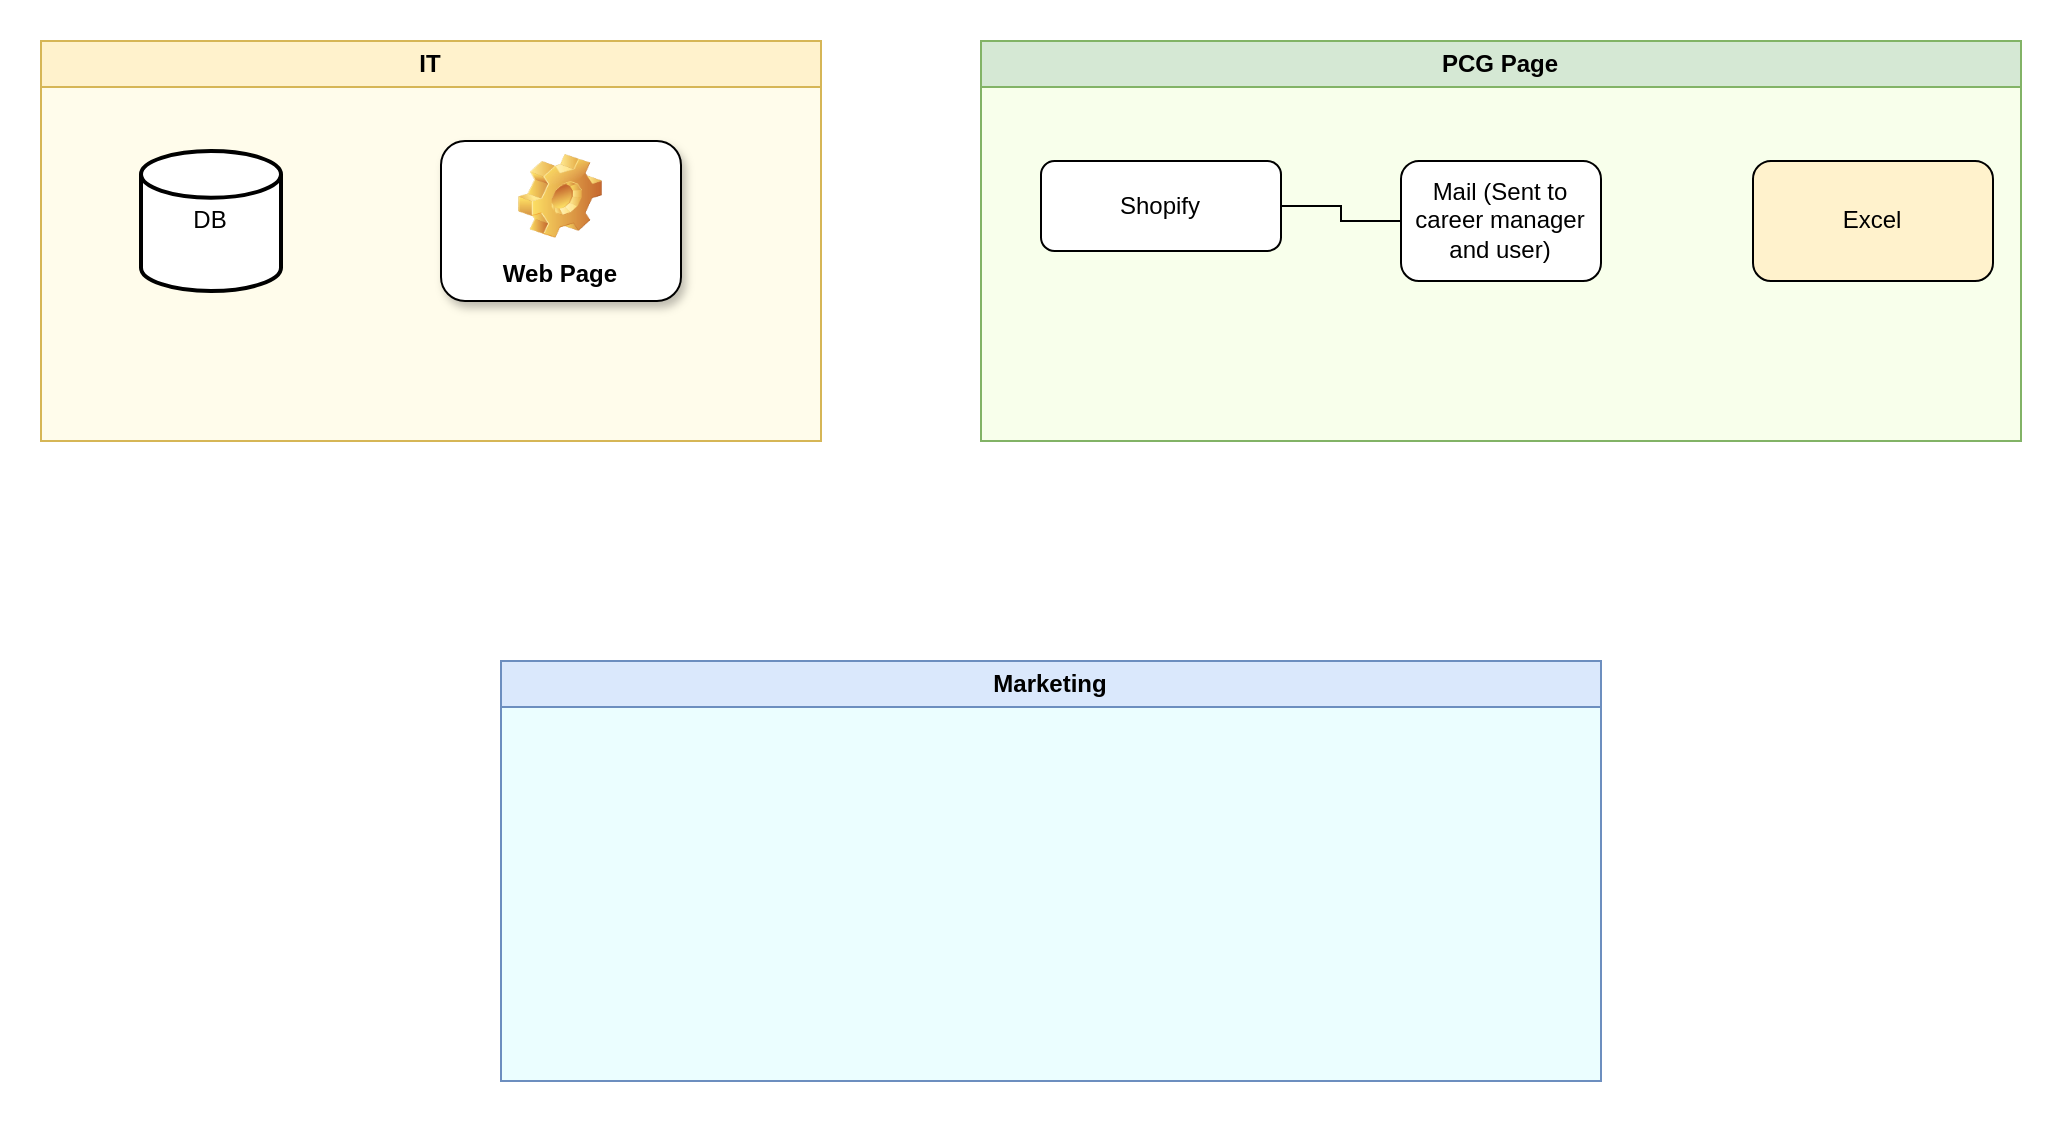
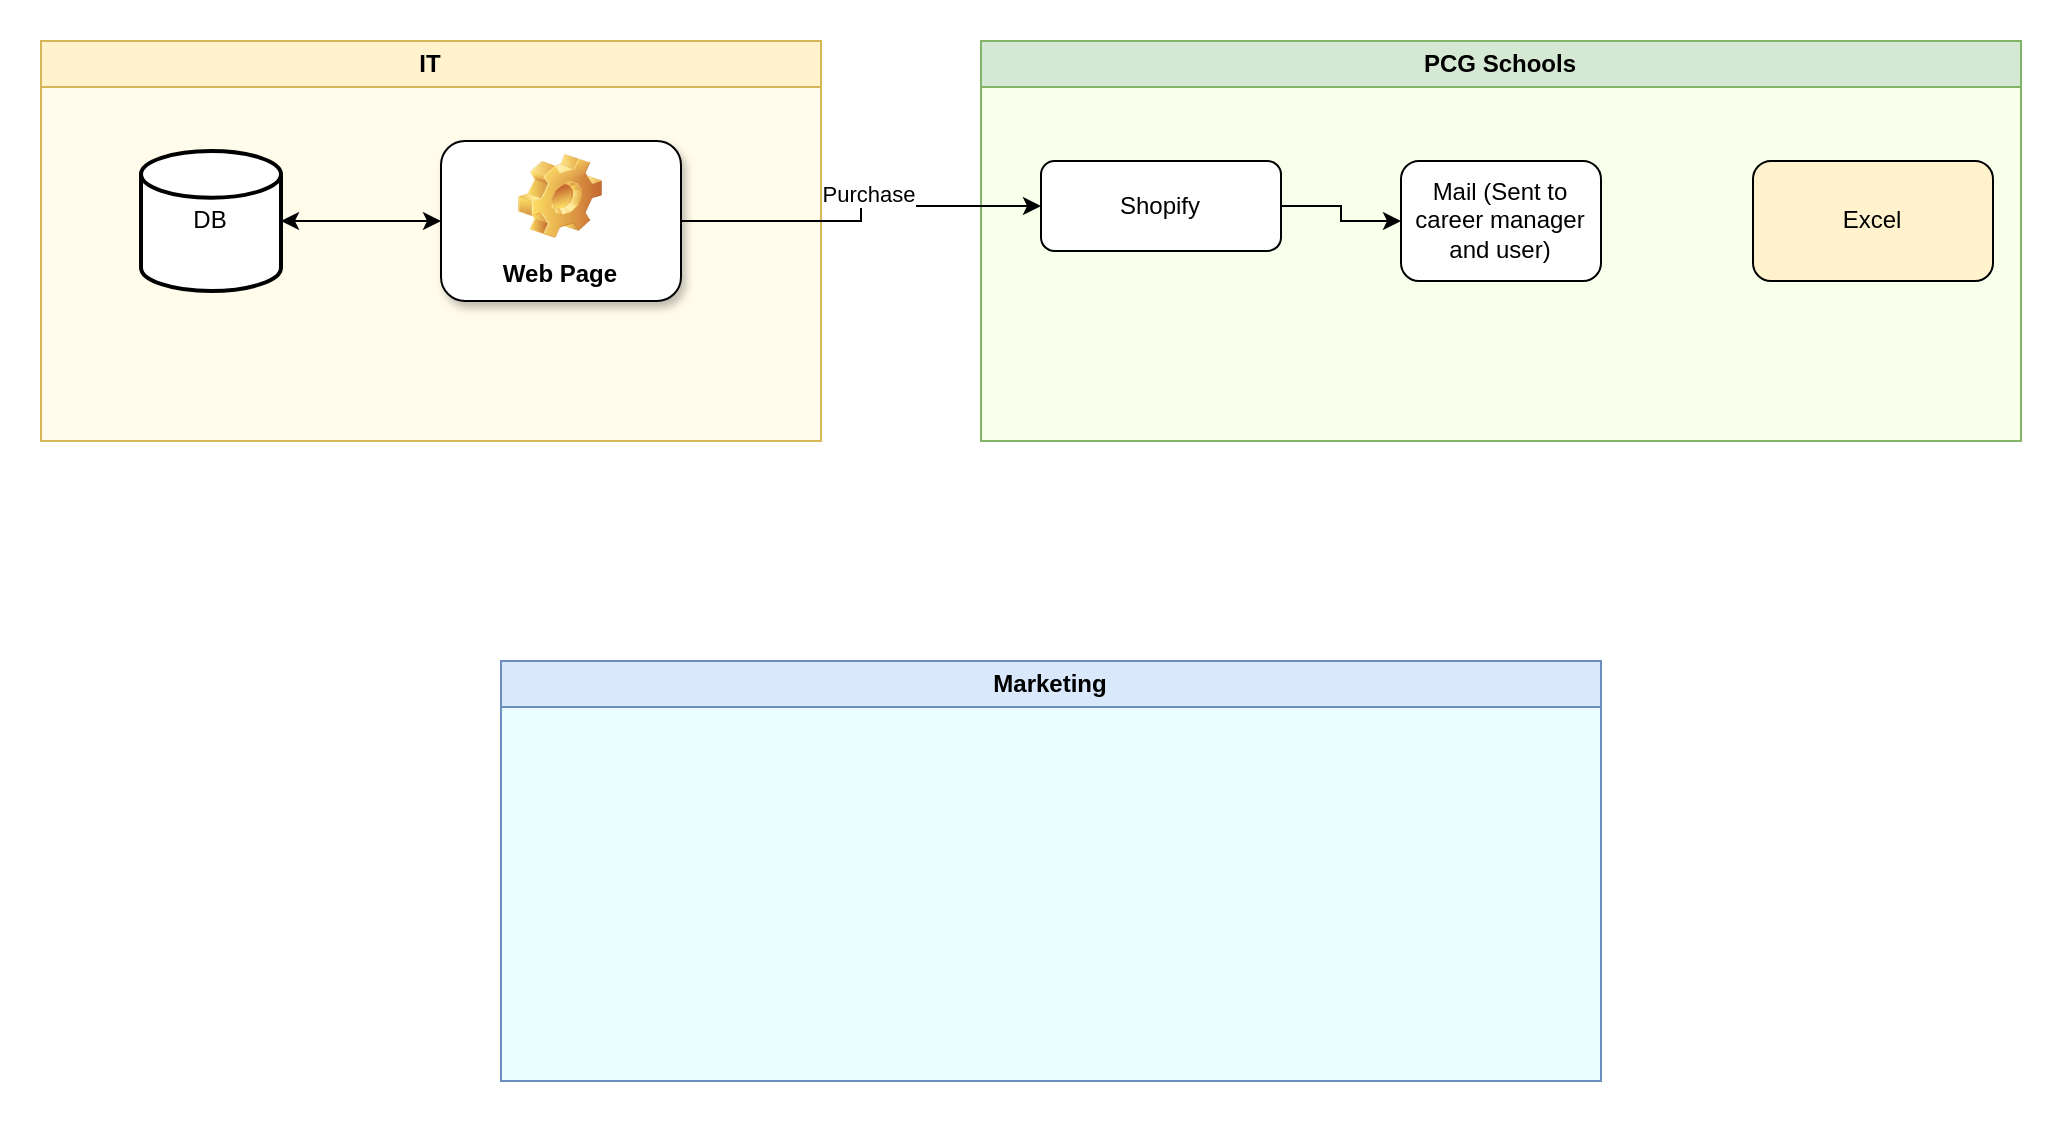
node "PCG Page": label "PCG Page" -> "PCG Schools"
edge "DB" -- "Web Page": added
edge "Web Page" -> "Shopify": added, label "Purchase"
edge "Shopify" -- "Mail (Sent to career manager and user)": arrowhead none -> classic
